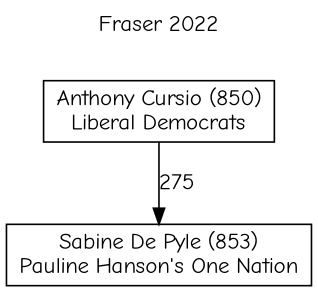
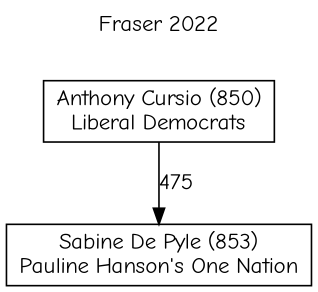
edge "Anthony Cursio (850) Liberal Democrats" -> "Sabine De Pyle (853) Pauline Hanson's One Nation": label "275" -> "475"
